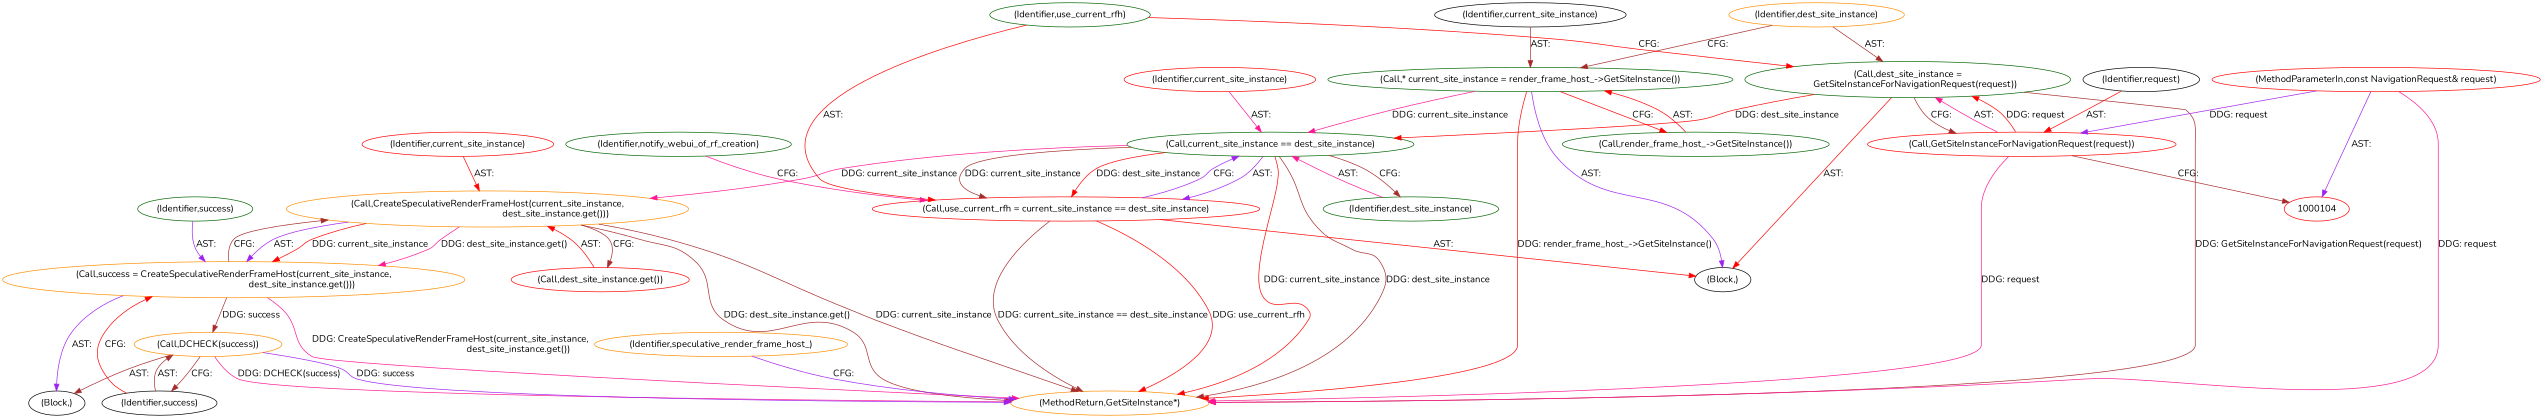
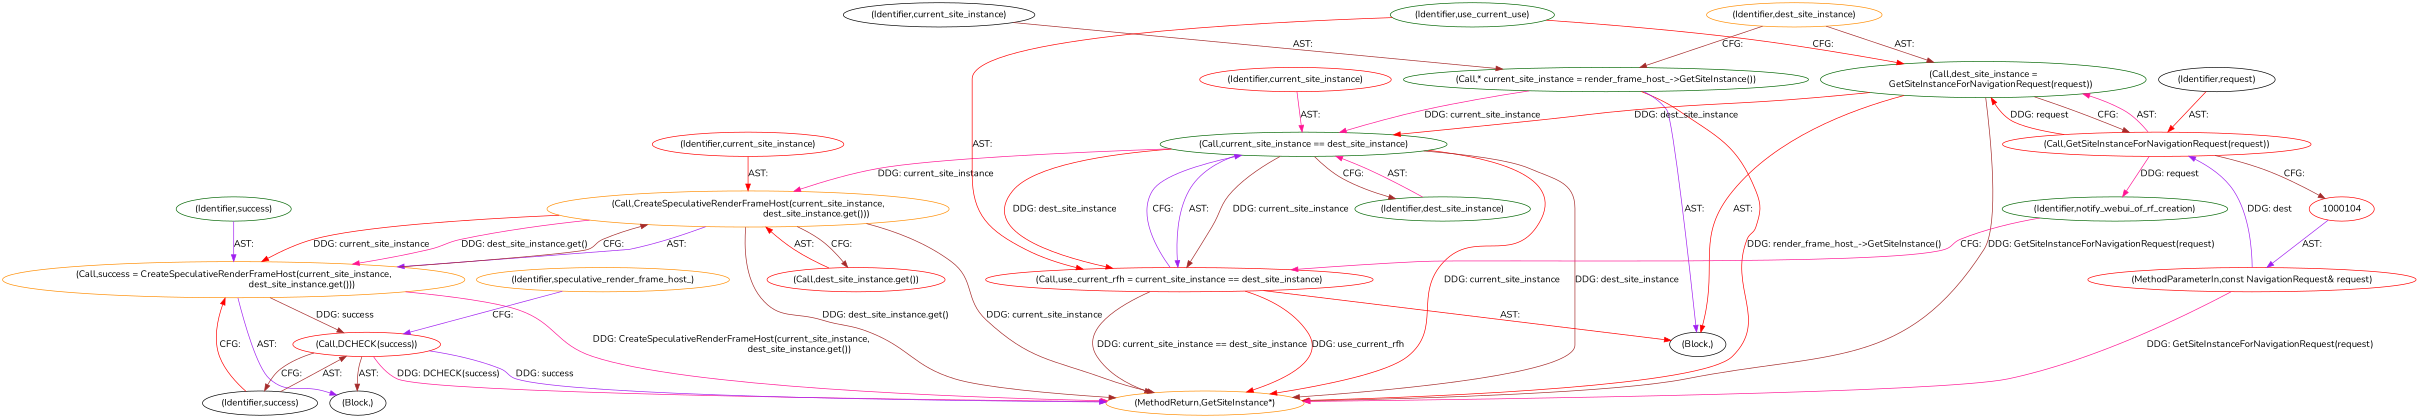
node "(Identifier,use_current_rfh)": label "(Identifier,use_current_rfh)" -> "(Identifier,use_current_use)"
edge "(MethodParameterIn,const NavigationRequest& request)" -> "(Call,GetSiteInstanceForNavigationRequest(request))": label "DDG: request" -> "DDG: dest"
edge "(MethodParameterIn,const NavigationRequest& request)" -> "1000104": reversed
node "(Call,render_frame_host_->GetSiteInstance())": removed
edge "(MethodParameterIn,const NavigationRequest& request)" -> "(MethodReturn,GetSiteInstance*)": label "DDG: request" -> "DDG: GetSiteInstanceForNavigationRequest(request)"
node "(Call,DCHECK(success))": color darkorange -> red
edge "(Call,GetSiteInstanceForNavigationRequest(request))" -> "(MethodReturn,GetSiteInstance*)": now "(Call,GetSiteInstanceForNavigationRequest(request))" -> "(Identifier,notify_webui_of_rf_creation)"
edge "(Identifier,speculative_render_frame_host_)" -> "(MethodReturn,GetSiteInstance*)": now "(Identifier,speculative_render_frame_host_)" -> "(Call,DCHECK(success))"
